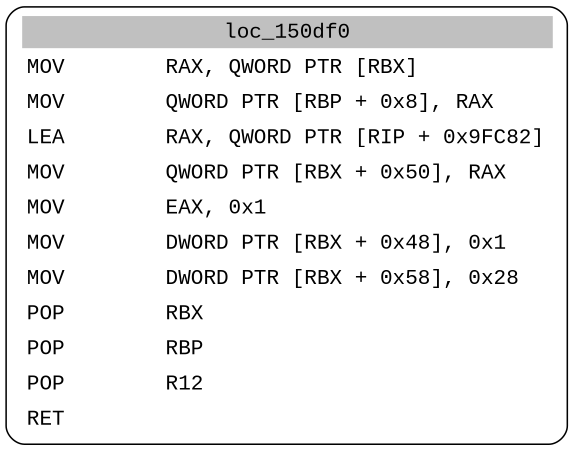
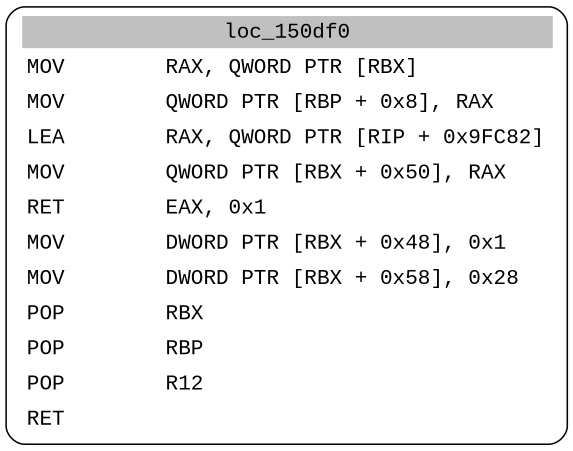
node "loc_150df0": text "MOV        EAX, 0x1" -> "RET        EAX, 0x1"
